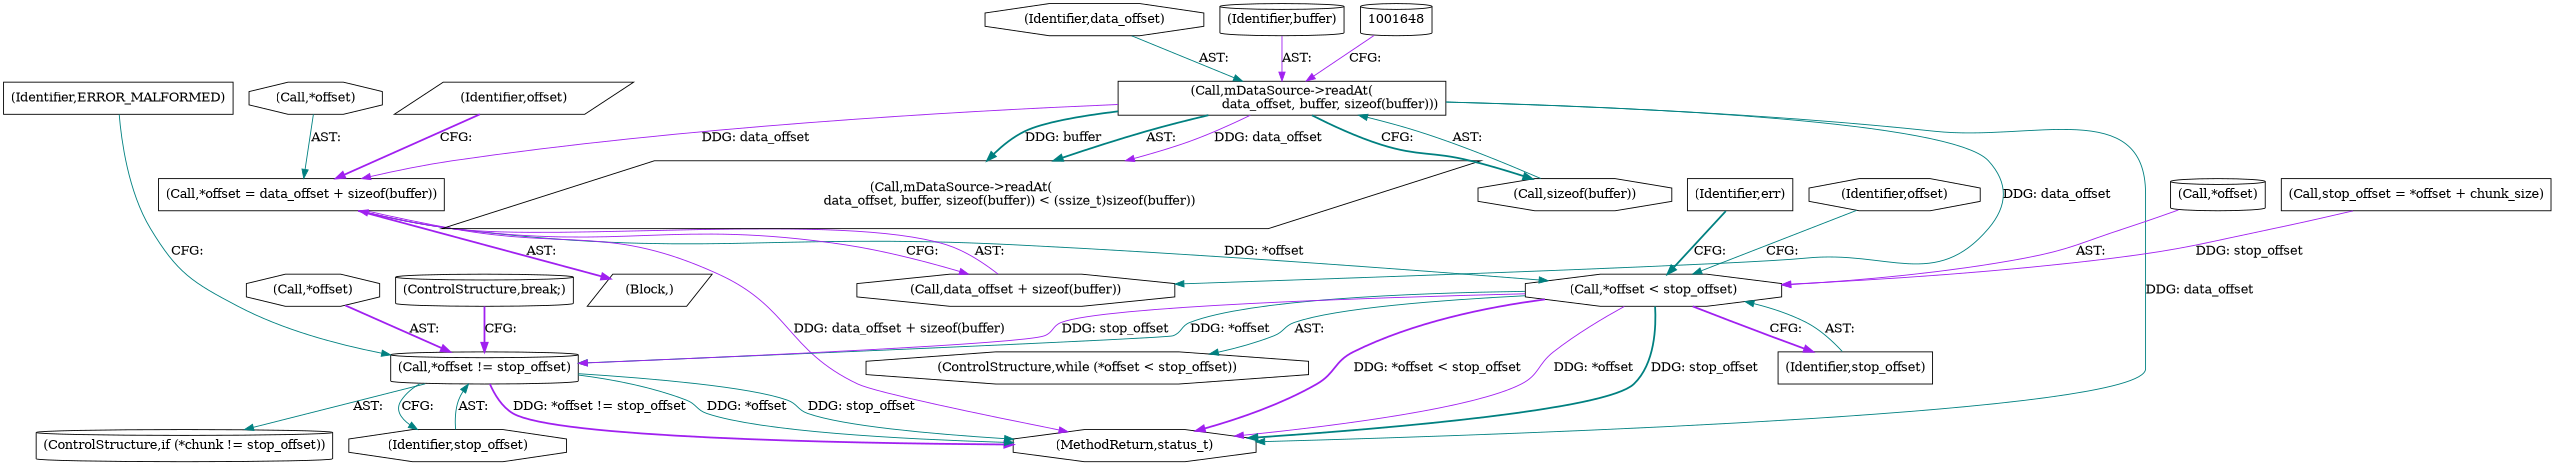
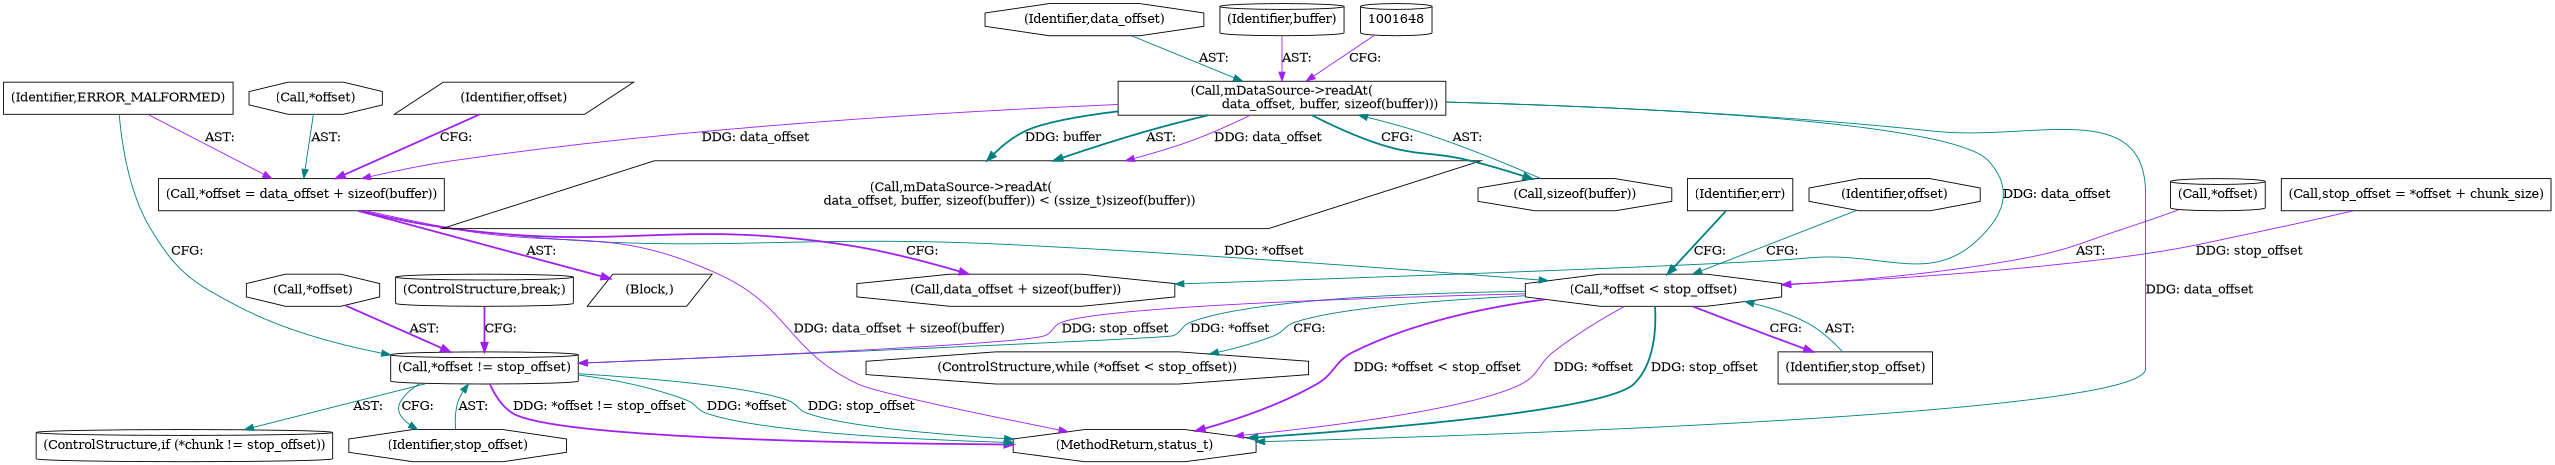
edge "(Call,data_offset + sizeof(buffer))" -> "(Call,*offset = data_offset + sizeof(buffer))": now "(Identifier,ERROR_MALFORMED)" -> "(Call,*offset = data_offset + sizeof(buffer))"
edge "(Call,*offset = data_offset + sizeof(buffer))" -> "(Call,data_offset + sizeof(buffer))": style solid -> bold
edge "(Call,*offset < stop_offset)" -> "(ControlStructure,while (*offset < stop_offset))": label "AST: " -> "CFG: "
